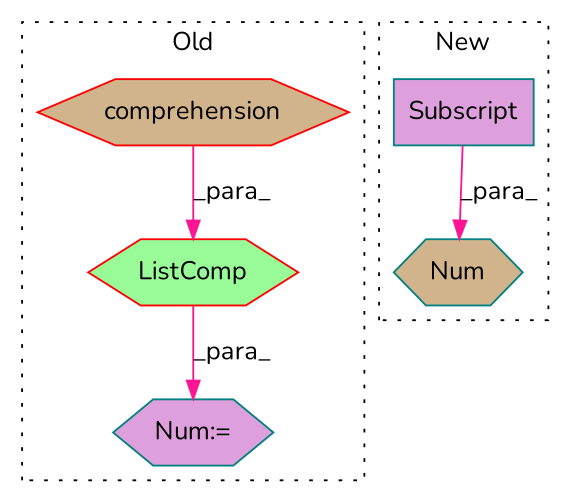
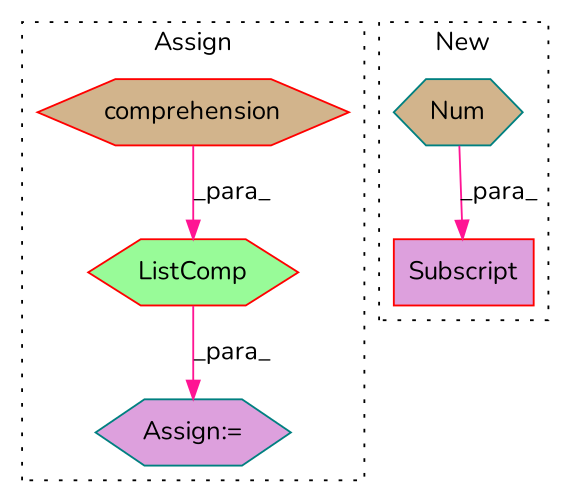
cluster "Old": label "Old" -> "Assign"
node "Subscript": color teal -> red
edge "Subscript" -> "Num": reversed
node "Num:=": label "Num:=" -> "Assign:="
